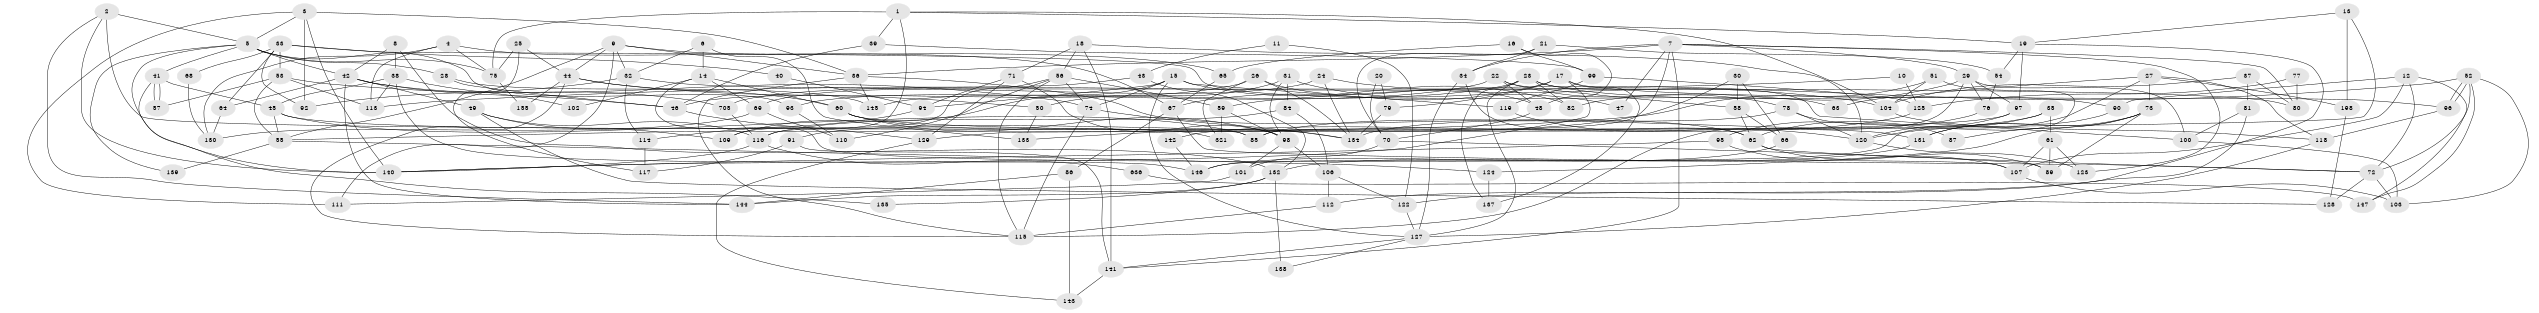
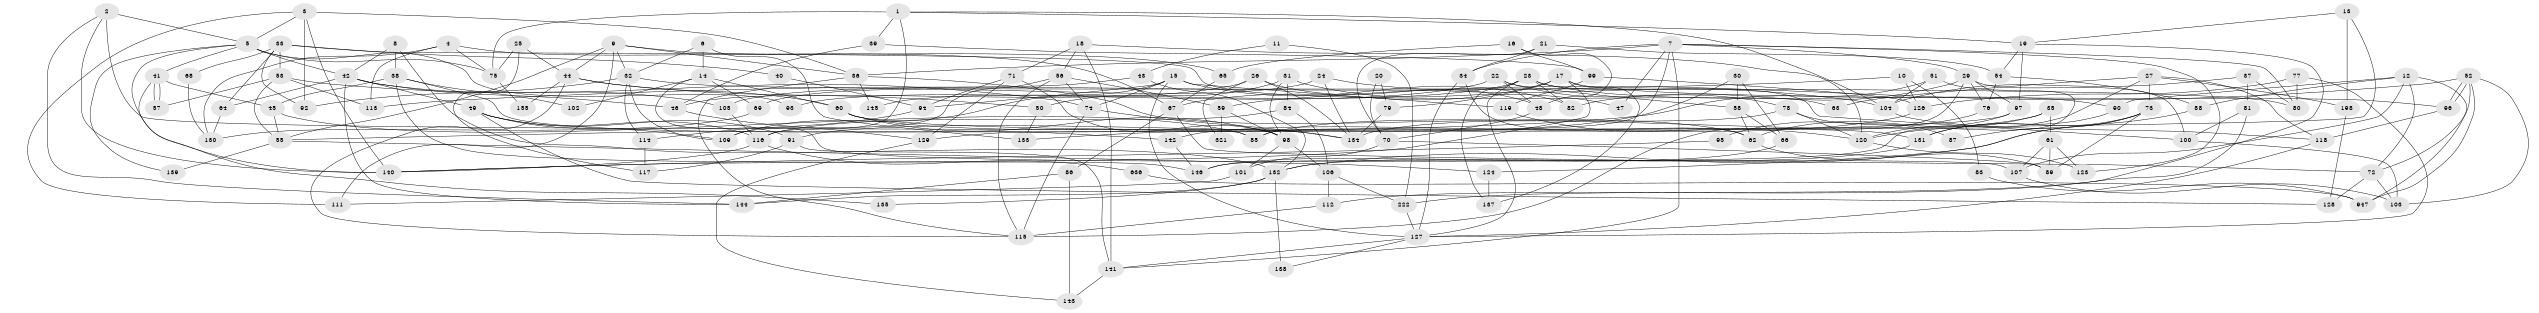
node "28": removed
edge "38" -- "113": now "38" -- "142"
node "705": label "705" -> "105"
node "125": label "125" -> "126"
node "88": added
edge "32" -- "109": added
edge "49" -- "91": added
edge "45" -- "321": removed
node "110": removed
edge "95" -- "107": removed
edge "62" -- "72": removed
node "83": added
node "122": label "122" -> "222"
node "147": label "147" -> "947"
edge "77" -- "127": added
